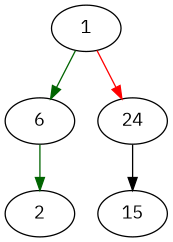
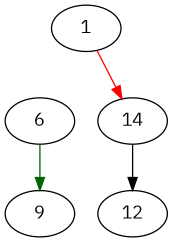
edge "1" -> "6": removed
node "24": label "24" -> "14"
node "2": label "2" -> "9"
node "15": label "15" -> "12"
